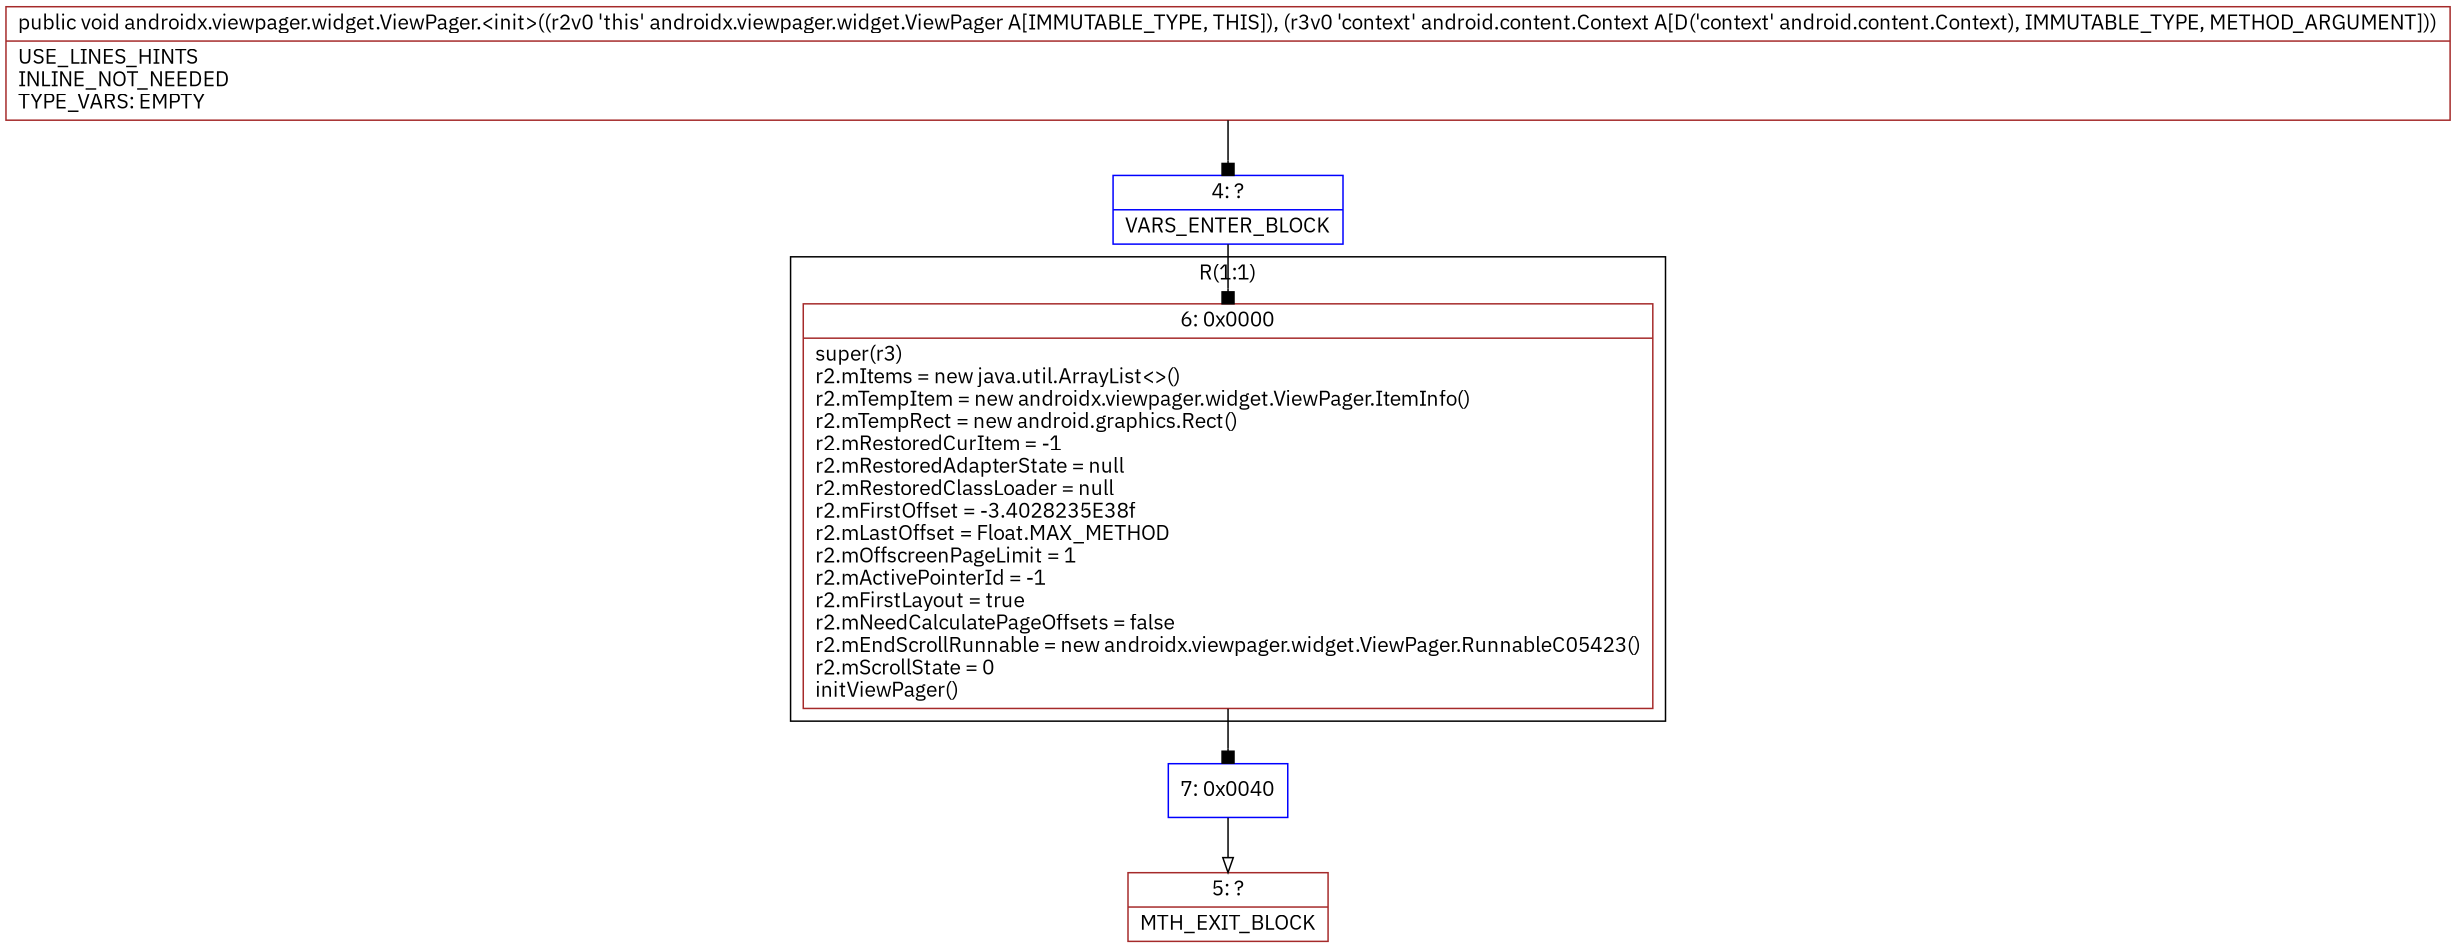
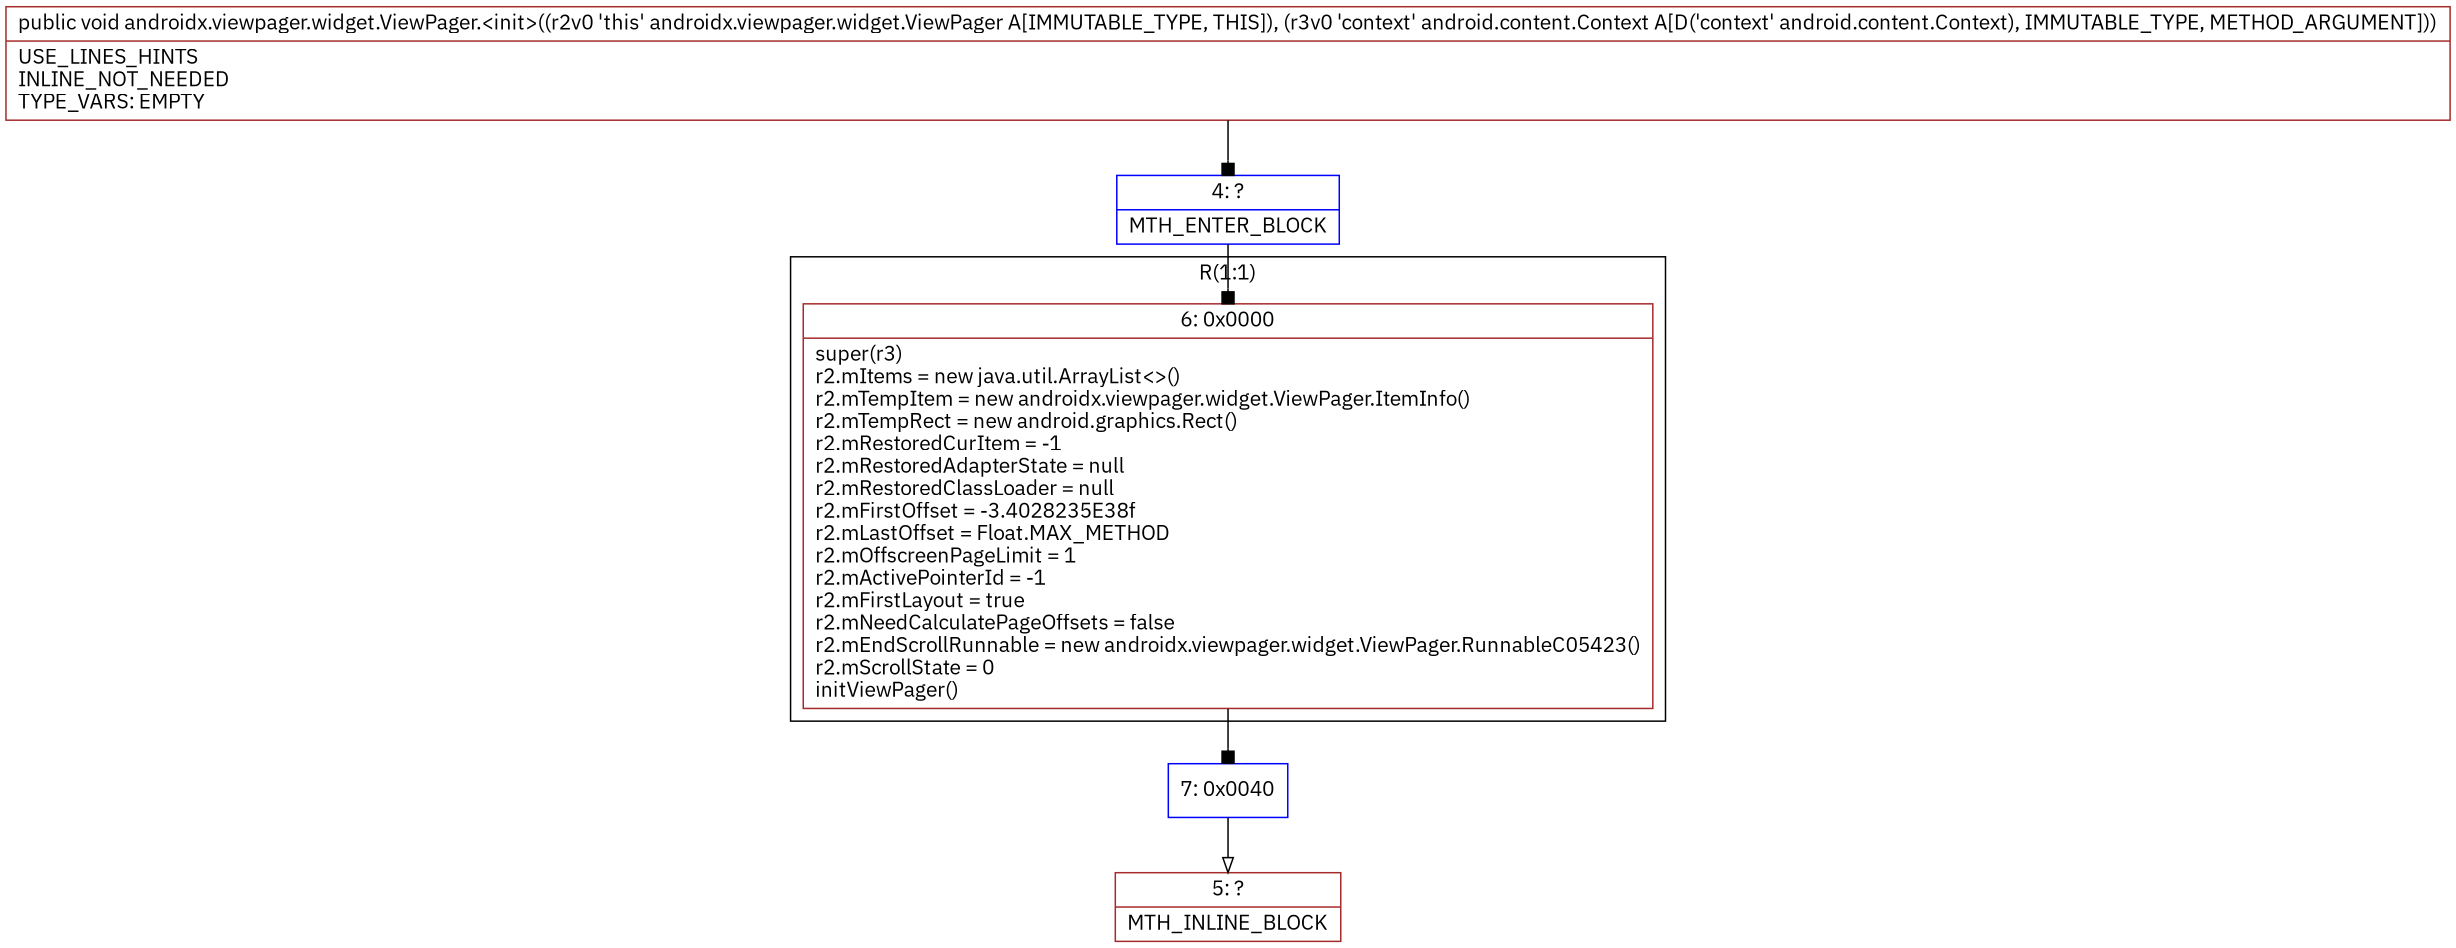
node "4: ?": text "VARS_ENTER_BLOCK" -> "MTH_ENTER_BLOCK"
node "5: ?": text "MTH_EXIT_BLOCK" -> "MTH_INLINE_BLOCK"
